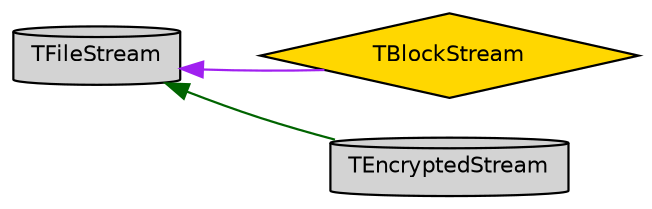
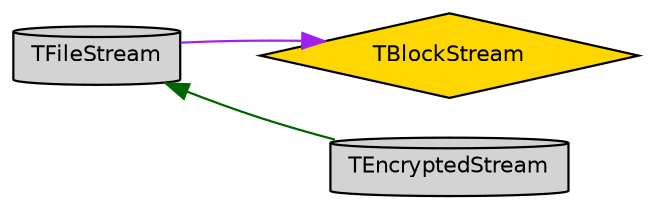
edge "TBlockStream" -> "TFileStream": reversed
